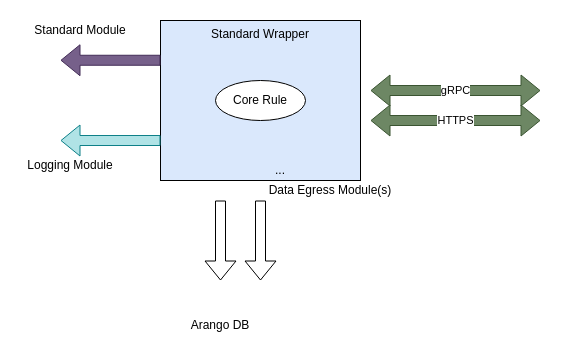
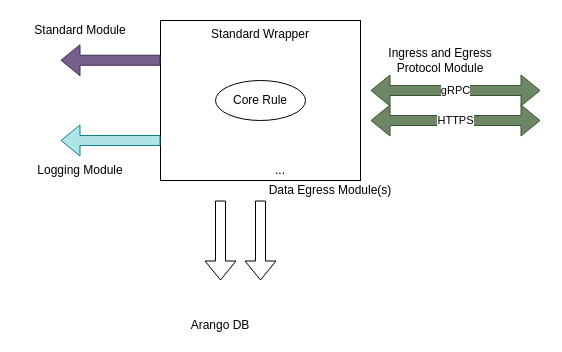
node "Standard Wrapper": fillcolor #dae8fc -> #ffffff
node "Ingress and Egress Protocol Module": added
node "Logging Module": moved (71, 166) -> (81, 171)
